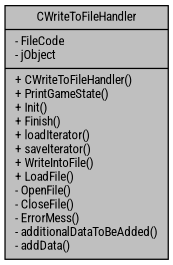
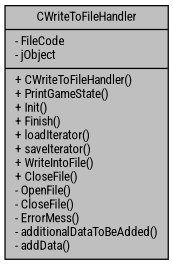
node "CWriteToFileHandler": text "+ LoadFile()" -> "+ CloseFile()"
